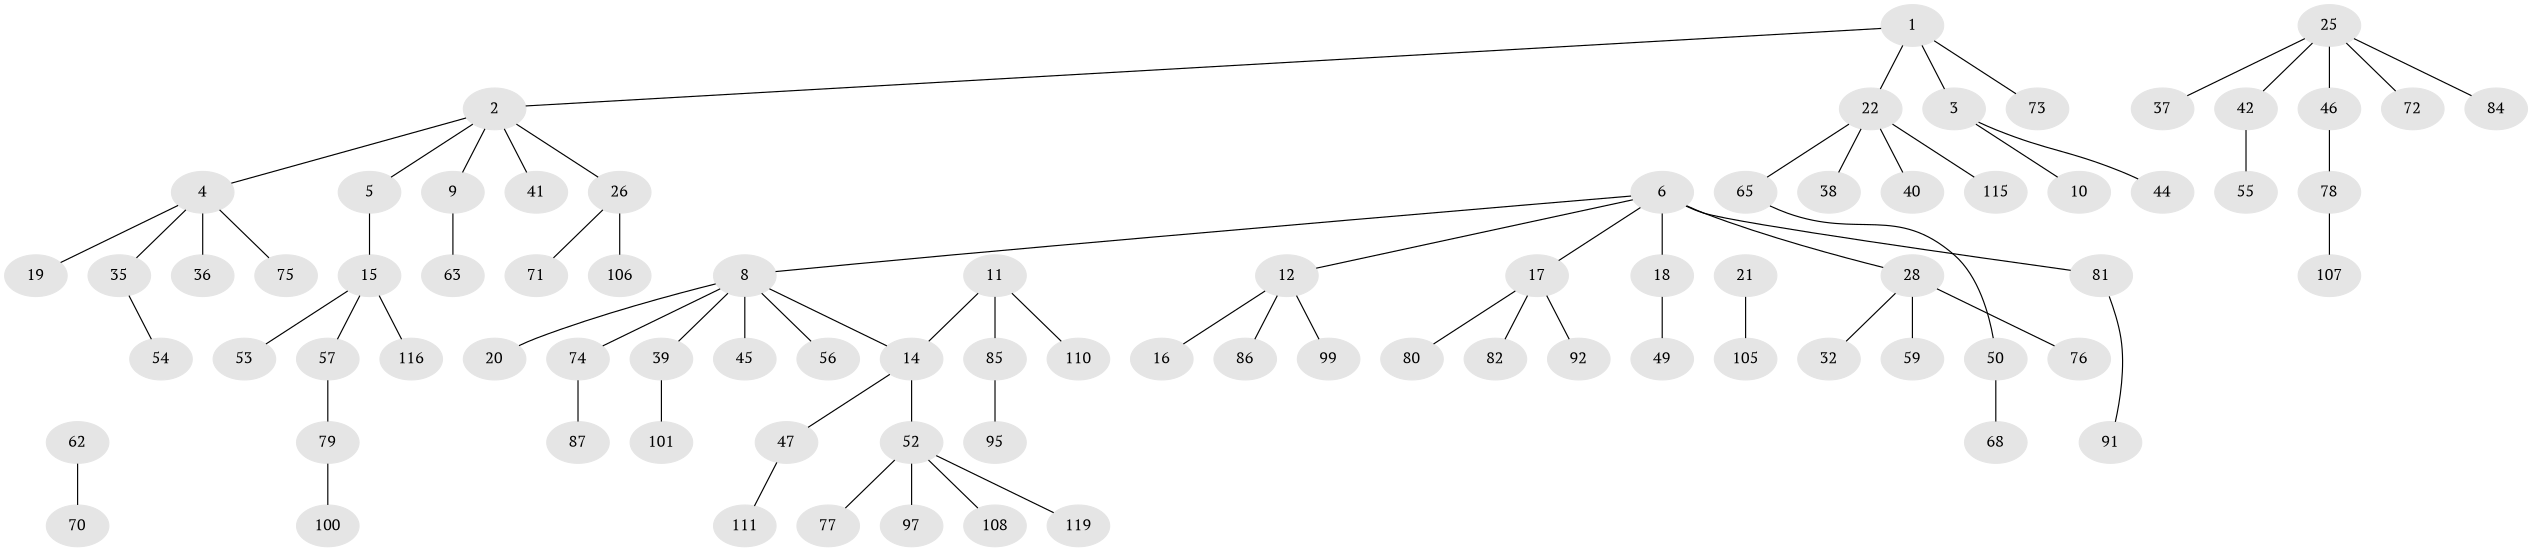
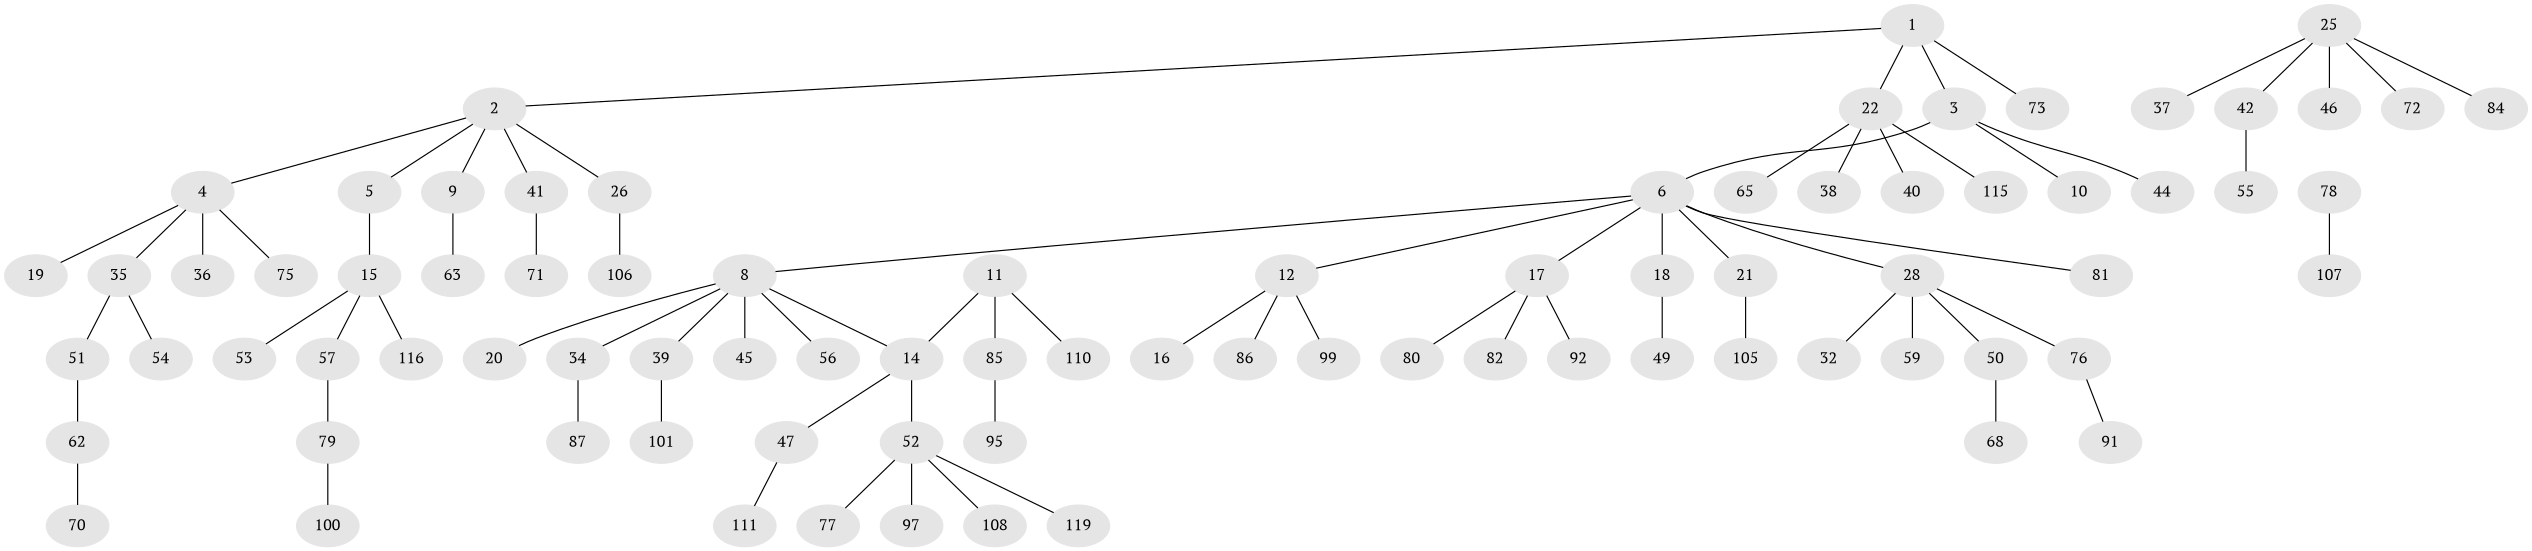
edge "3" -- "6": added
edge "46" -- "78": removed
edge "65" -- "50": now "28" -- "50"
edge "26" -- "71": now "41" -- "71"
edge "6" -- "21": added
node "51": added
node "74": label "74" -> "34"
edge "81" -- "91": now "76" -- "91"
